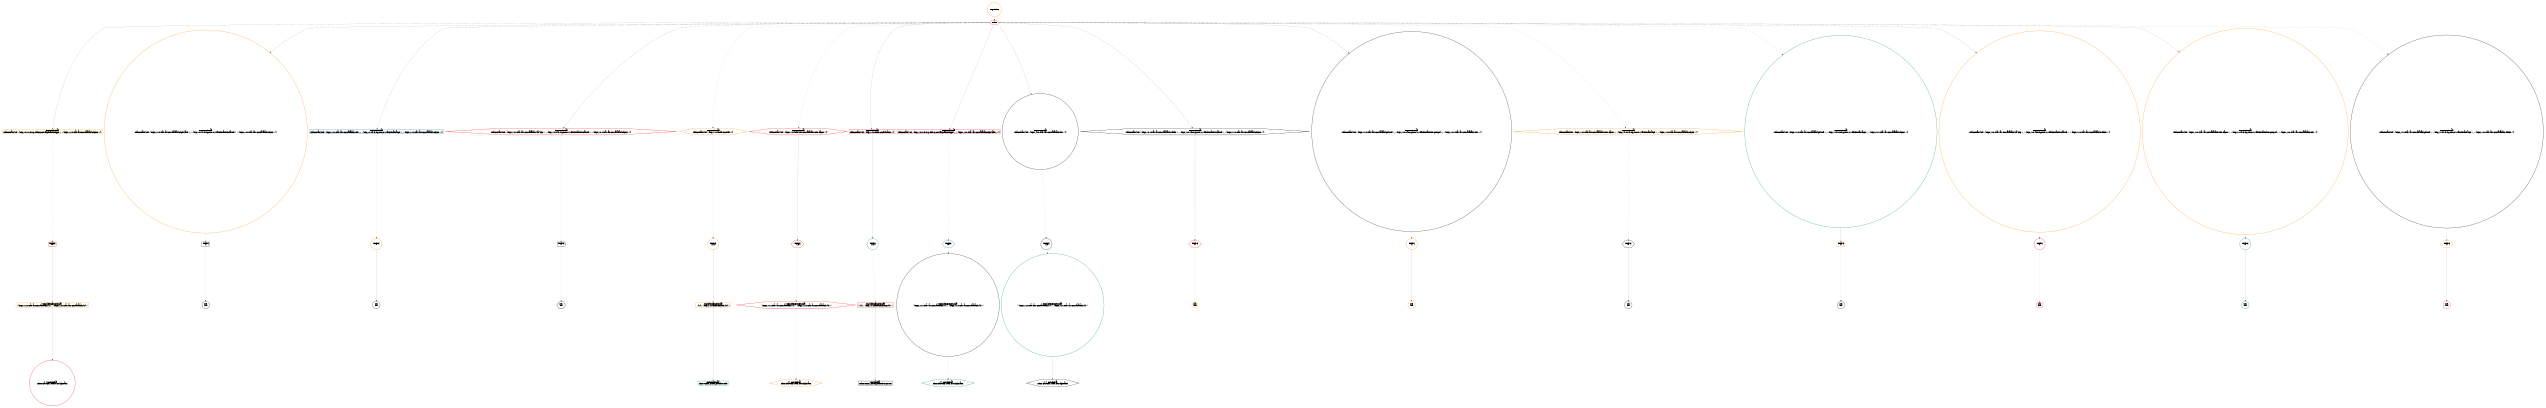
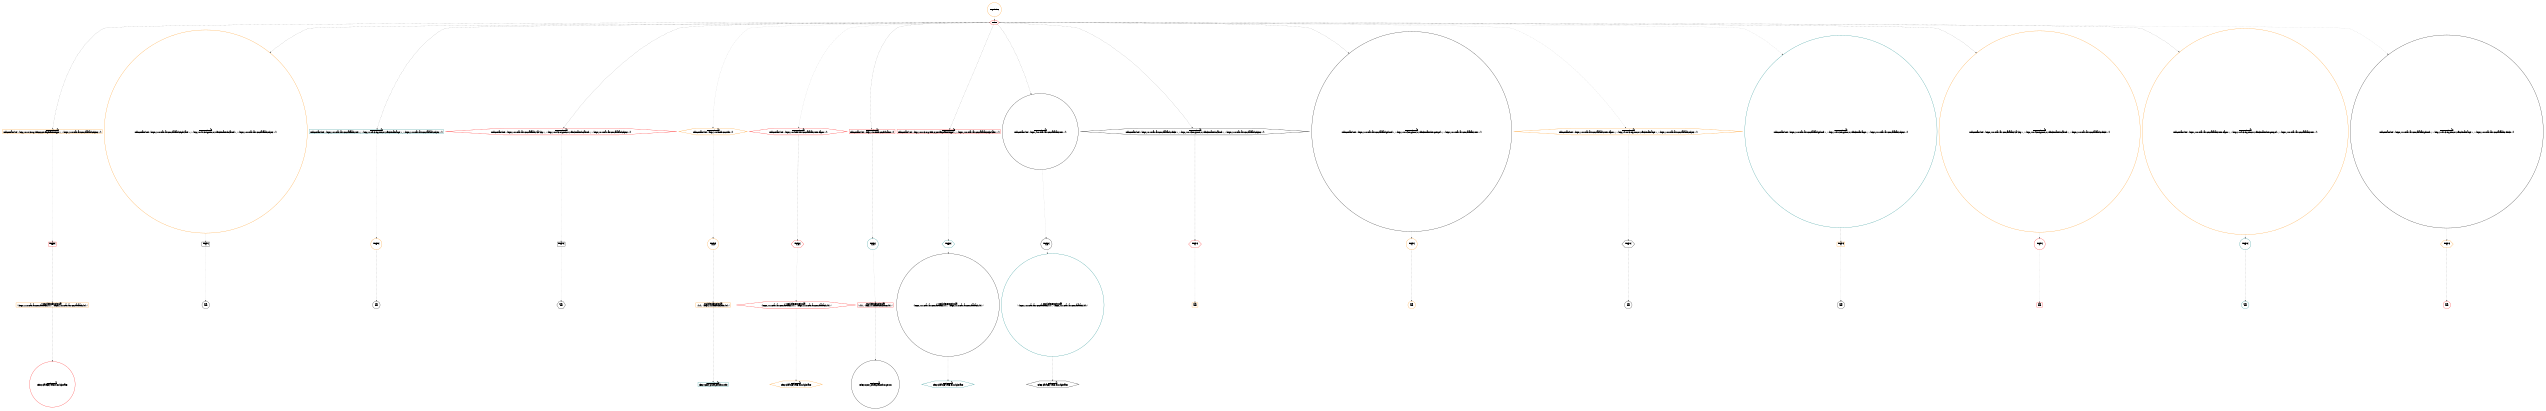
node "LogSQLEval select nconst, primaryName from person": shape box -> circle
